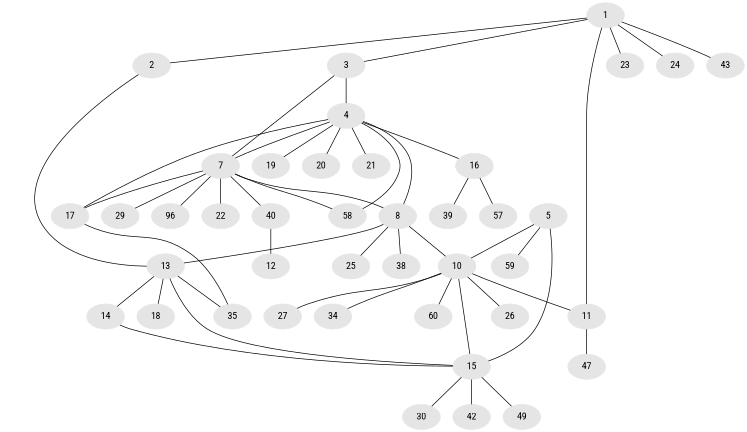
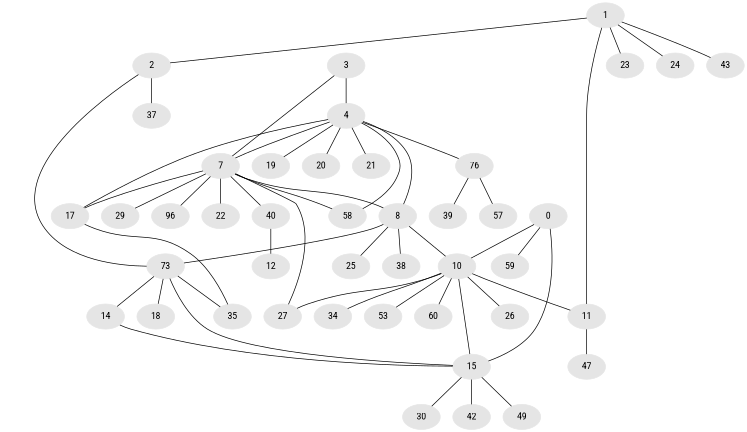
edge "1" -- "3": removed
node "37": added
node "16": label "16" -> "76"
node "5": label "5" -> "0"
edge "7" -- "27": added
node "13": label "13" -> "73"
node "53": added
